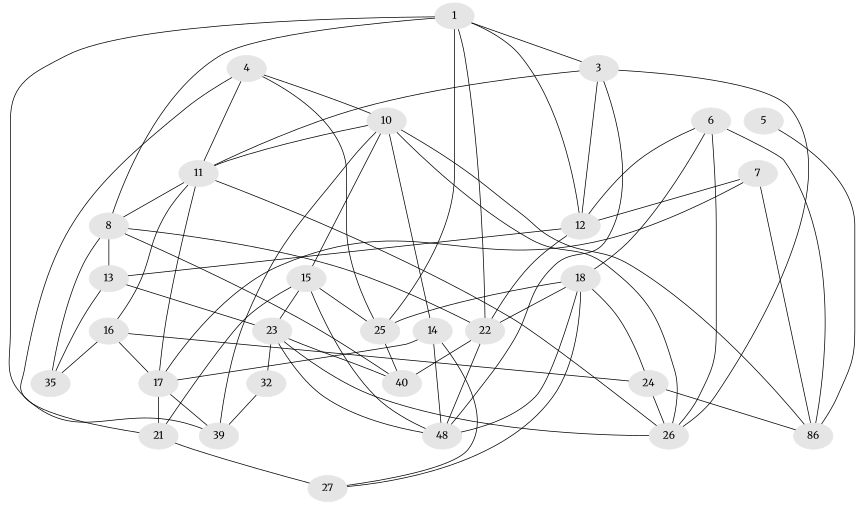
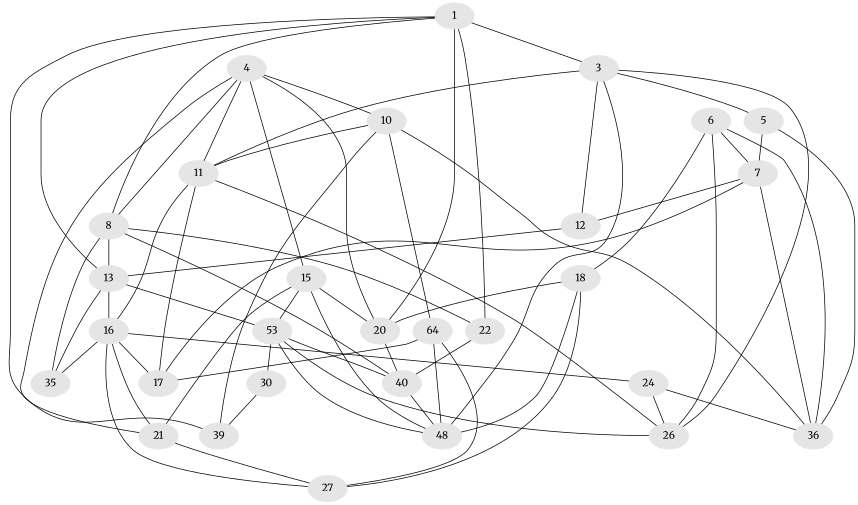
edge "3" -- "5": added
edge "1" -- "12": now "1" -- "13"
edge "5" -- "7": added
edge "6" -- "12": now "6" -- "7"
edge "10" -- "15": now "4" -- "15"
edge "11" -- "8": now "4" -- "8"
edge "10" -- "26": removed
edge "12" -- "22": removed
edge "18" -- "22": removed
edge "13" -- "16": added
edge "18" -- "24": removed
node "23": label "23" -> "53"
node "25": label "25" -> "20"
node "14": label "14" -> "64"
node "32": label "32" -> "30"
edge "22" -- "48": now "40" -- "48"
edge "17" -- "21": now "16" -- "21"
edge "17" -- "39": removed
node "86": label "86" -> "36"
edge "16" -- "27": added
